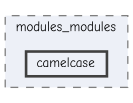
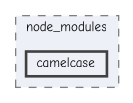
cluster "modules_modules": label "modules_modules" -> "node_modules"
